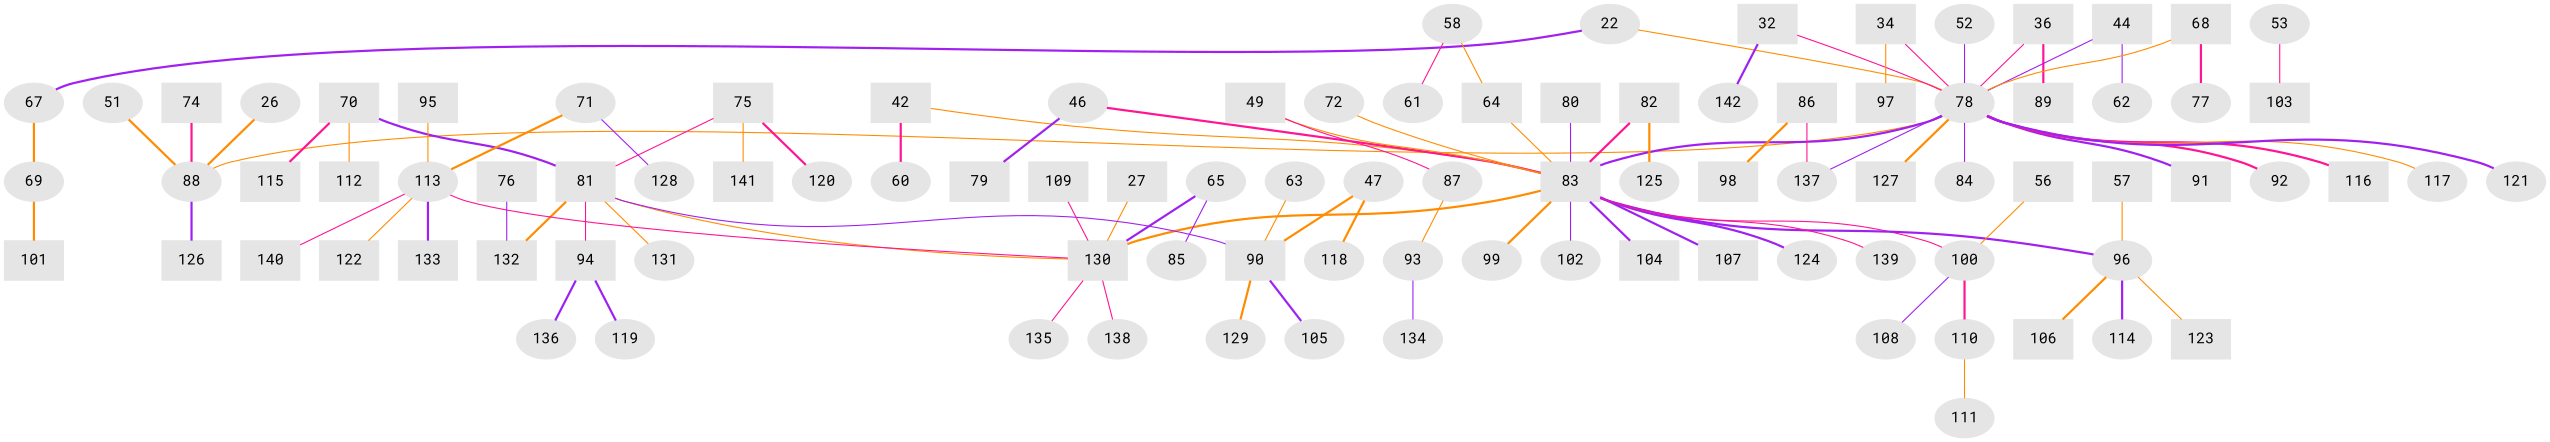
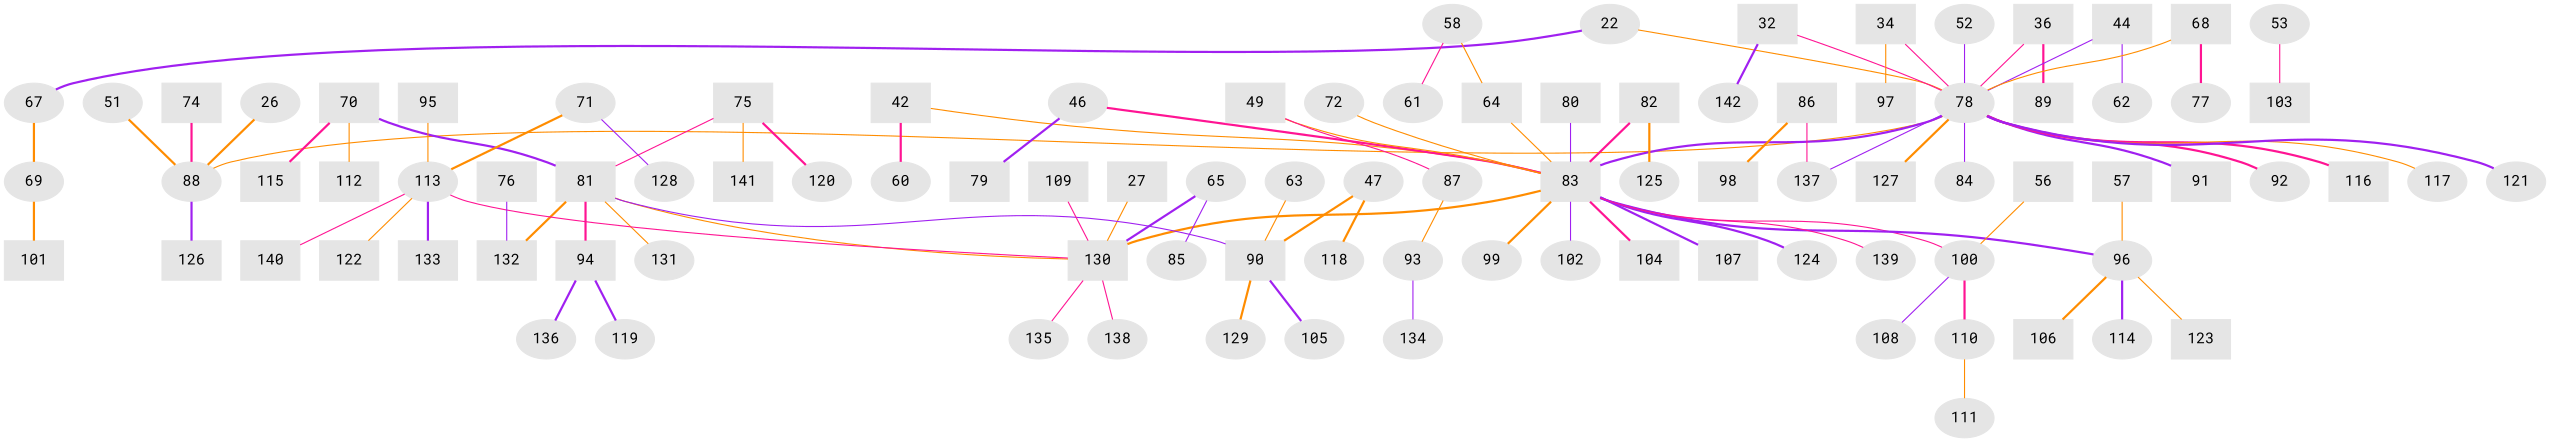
edge "81" -- "94": style solid -> bold
edge "83" -- "104": color purple -> deeppink
